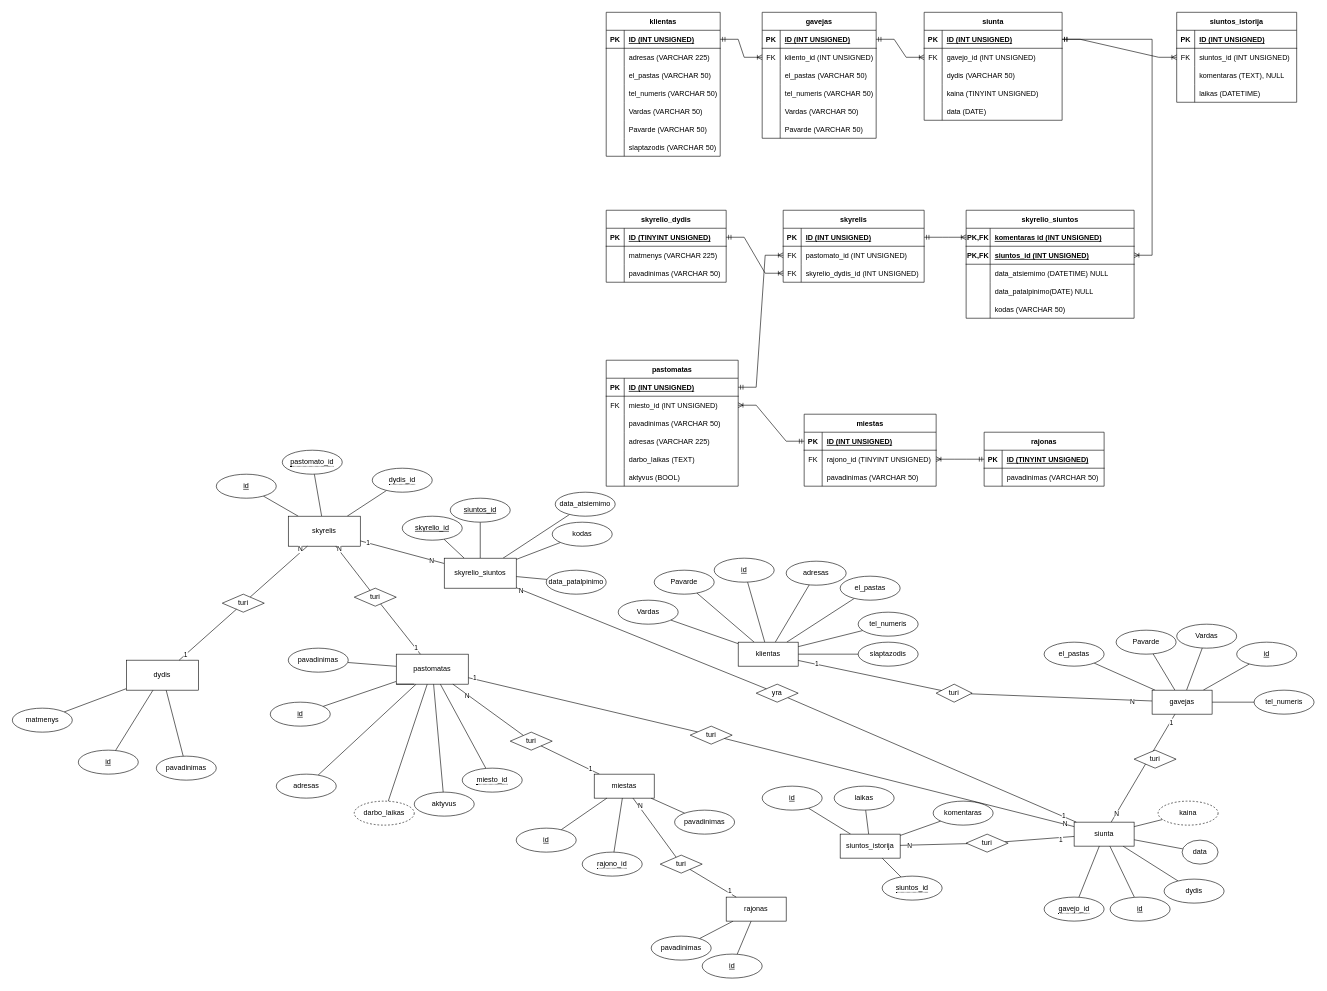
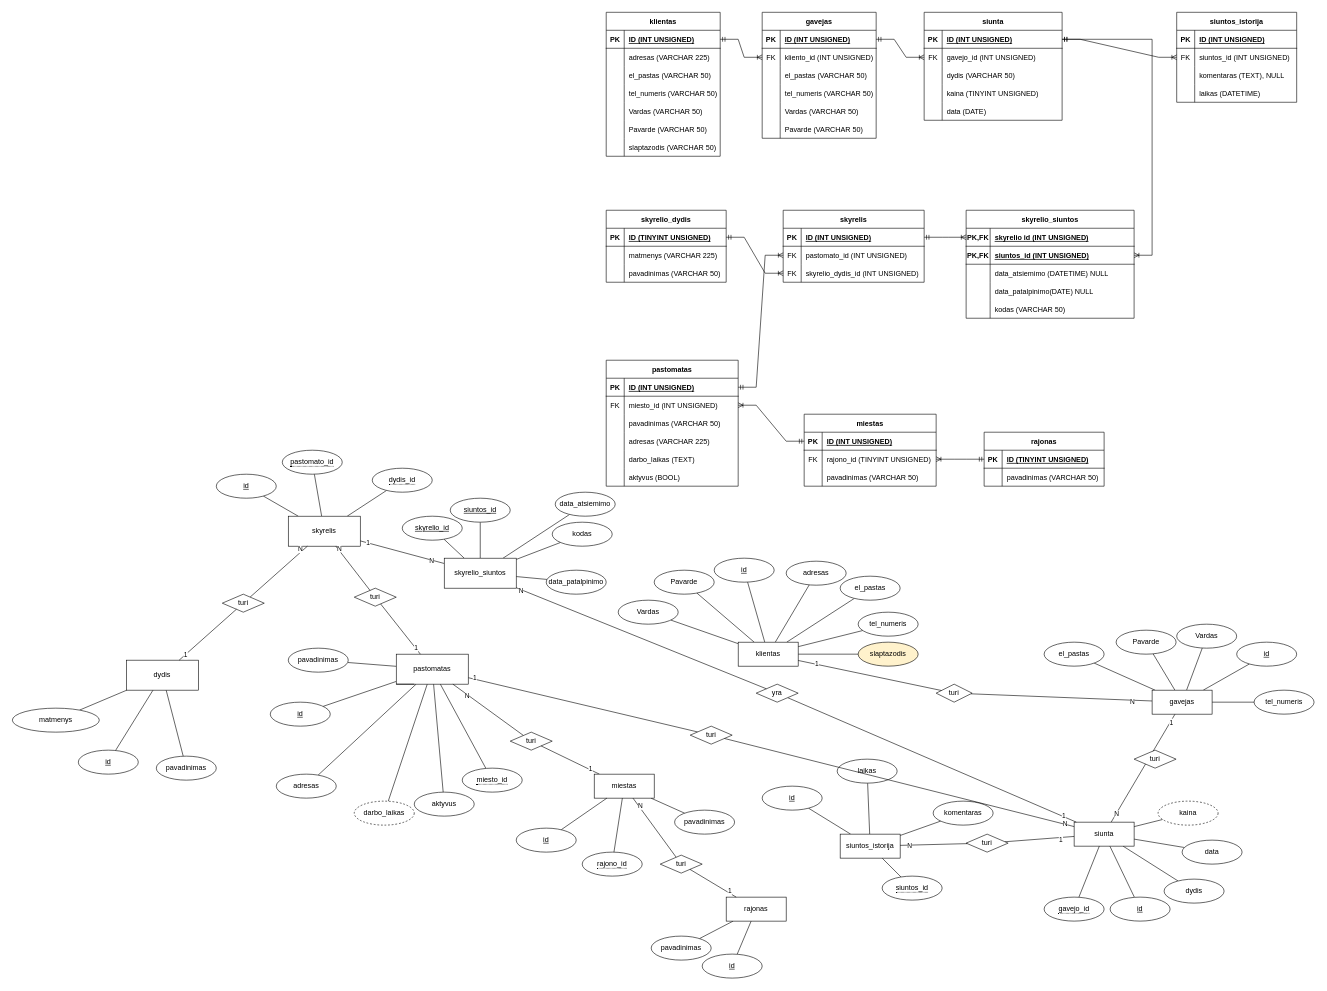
node "komentaras id (INT UNSIGNED)": label "komentaras id (INT UNSIGNED)" -> "skyrelio id (INT UNSIGNED)"
node "slaptazodis": fillcolor #ffffff -> #fff2cc
node "matmenys": size 60x24 -> 87x24
node "laikas": moved (864, 798) -> (867, 771)
node "data": size 36x24 -> 60x24
